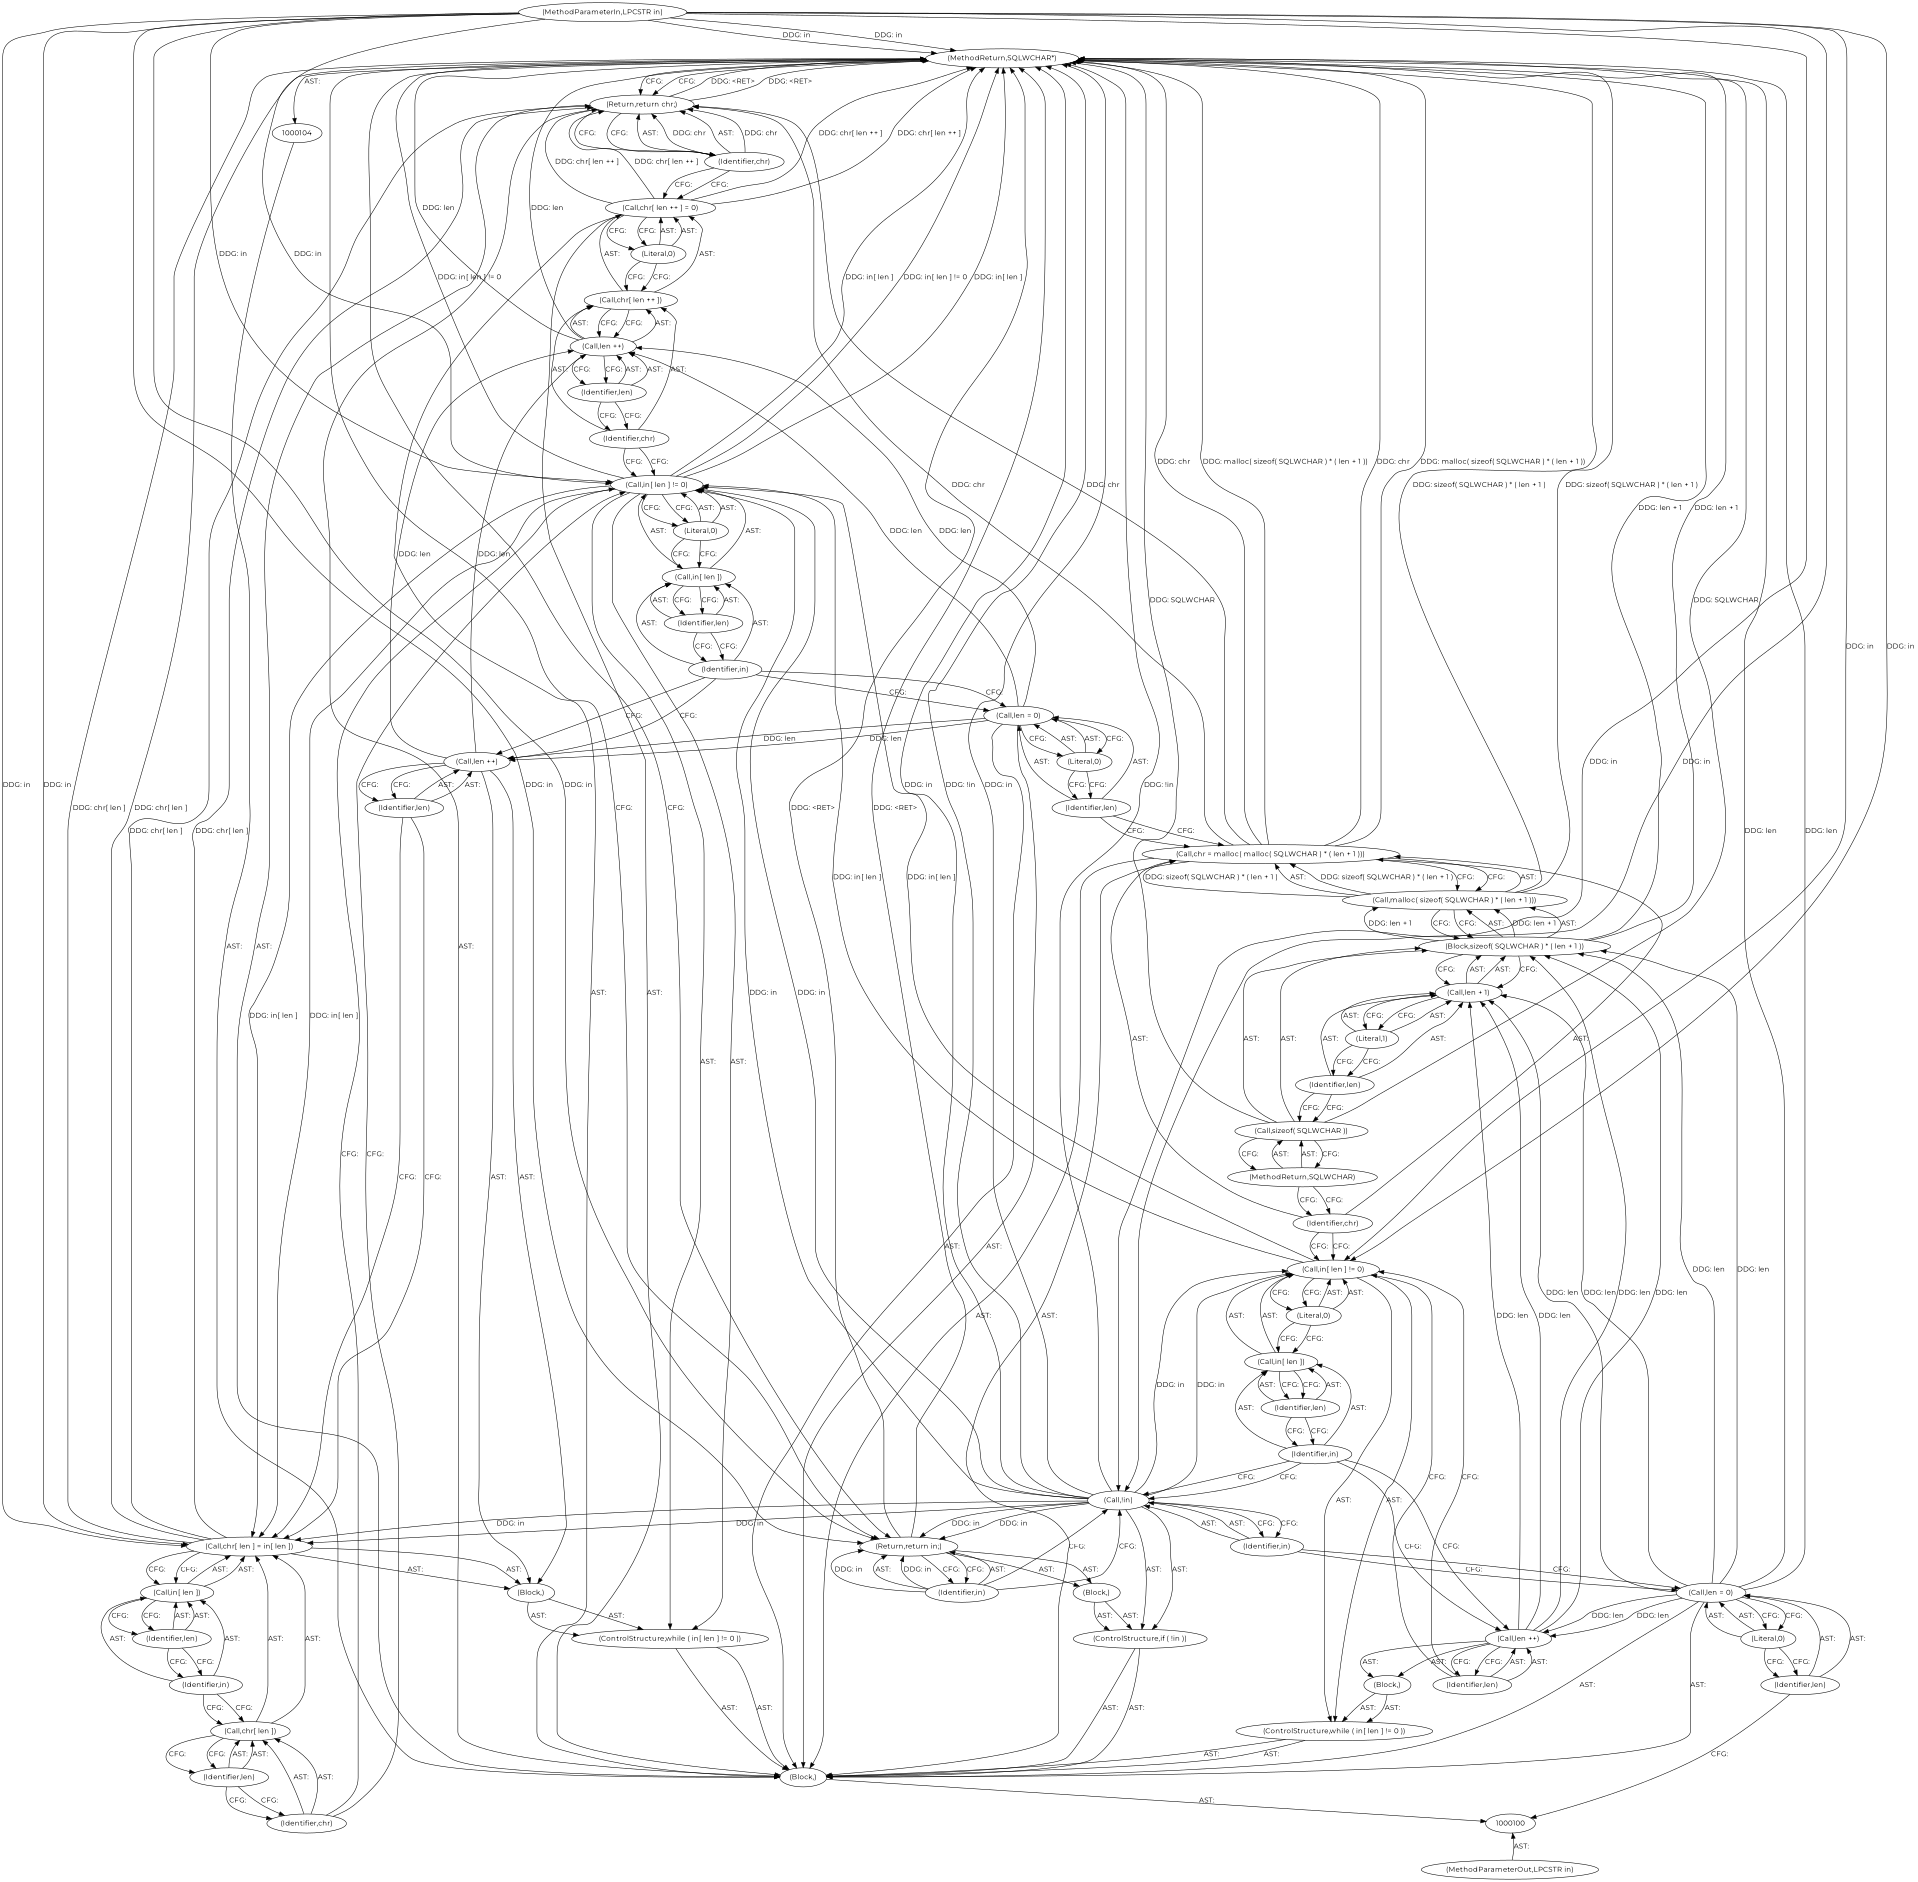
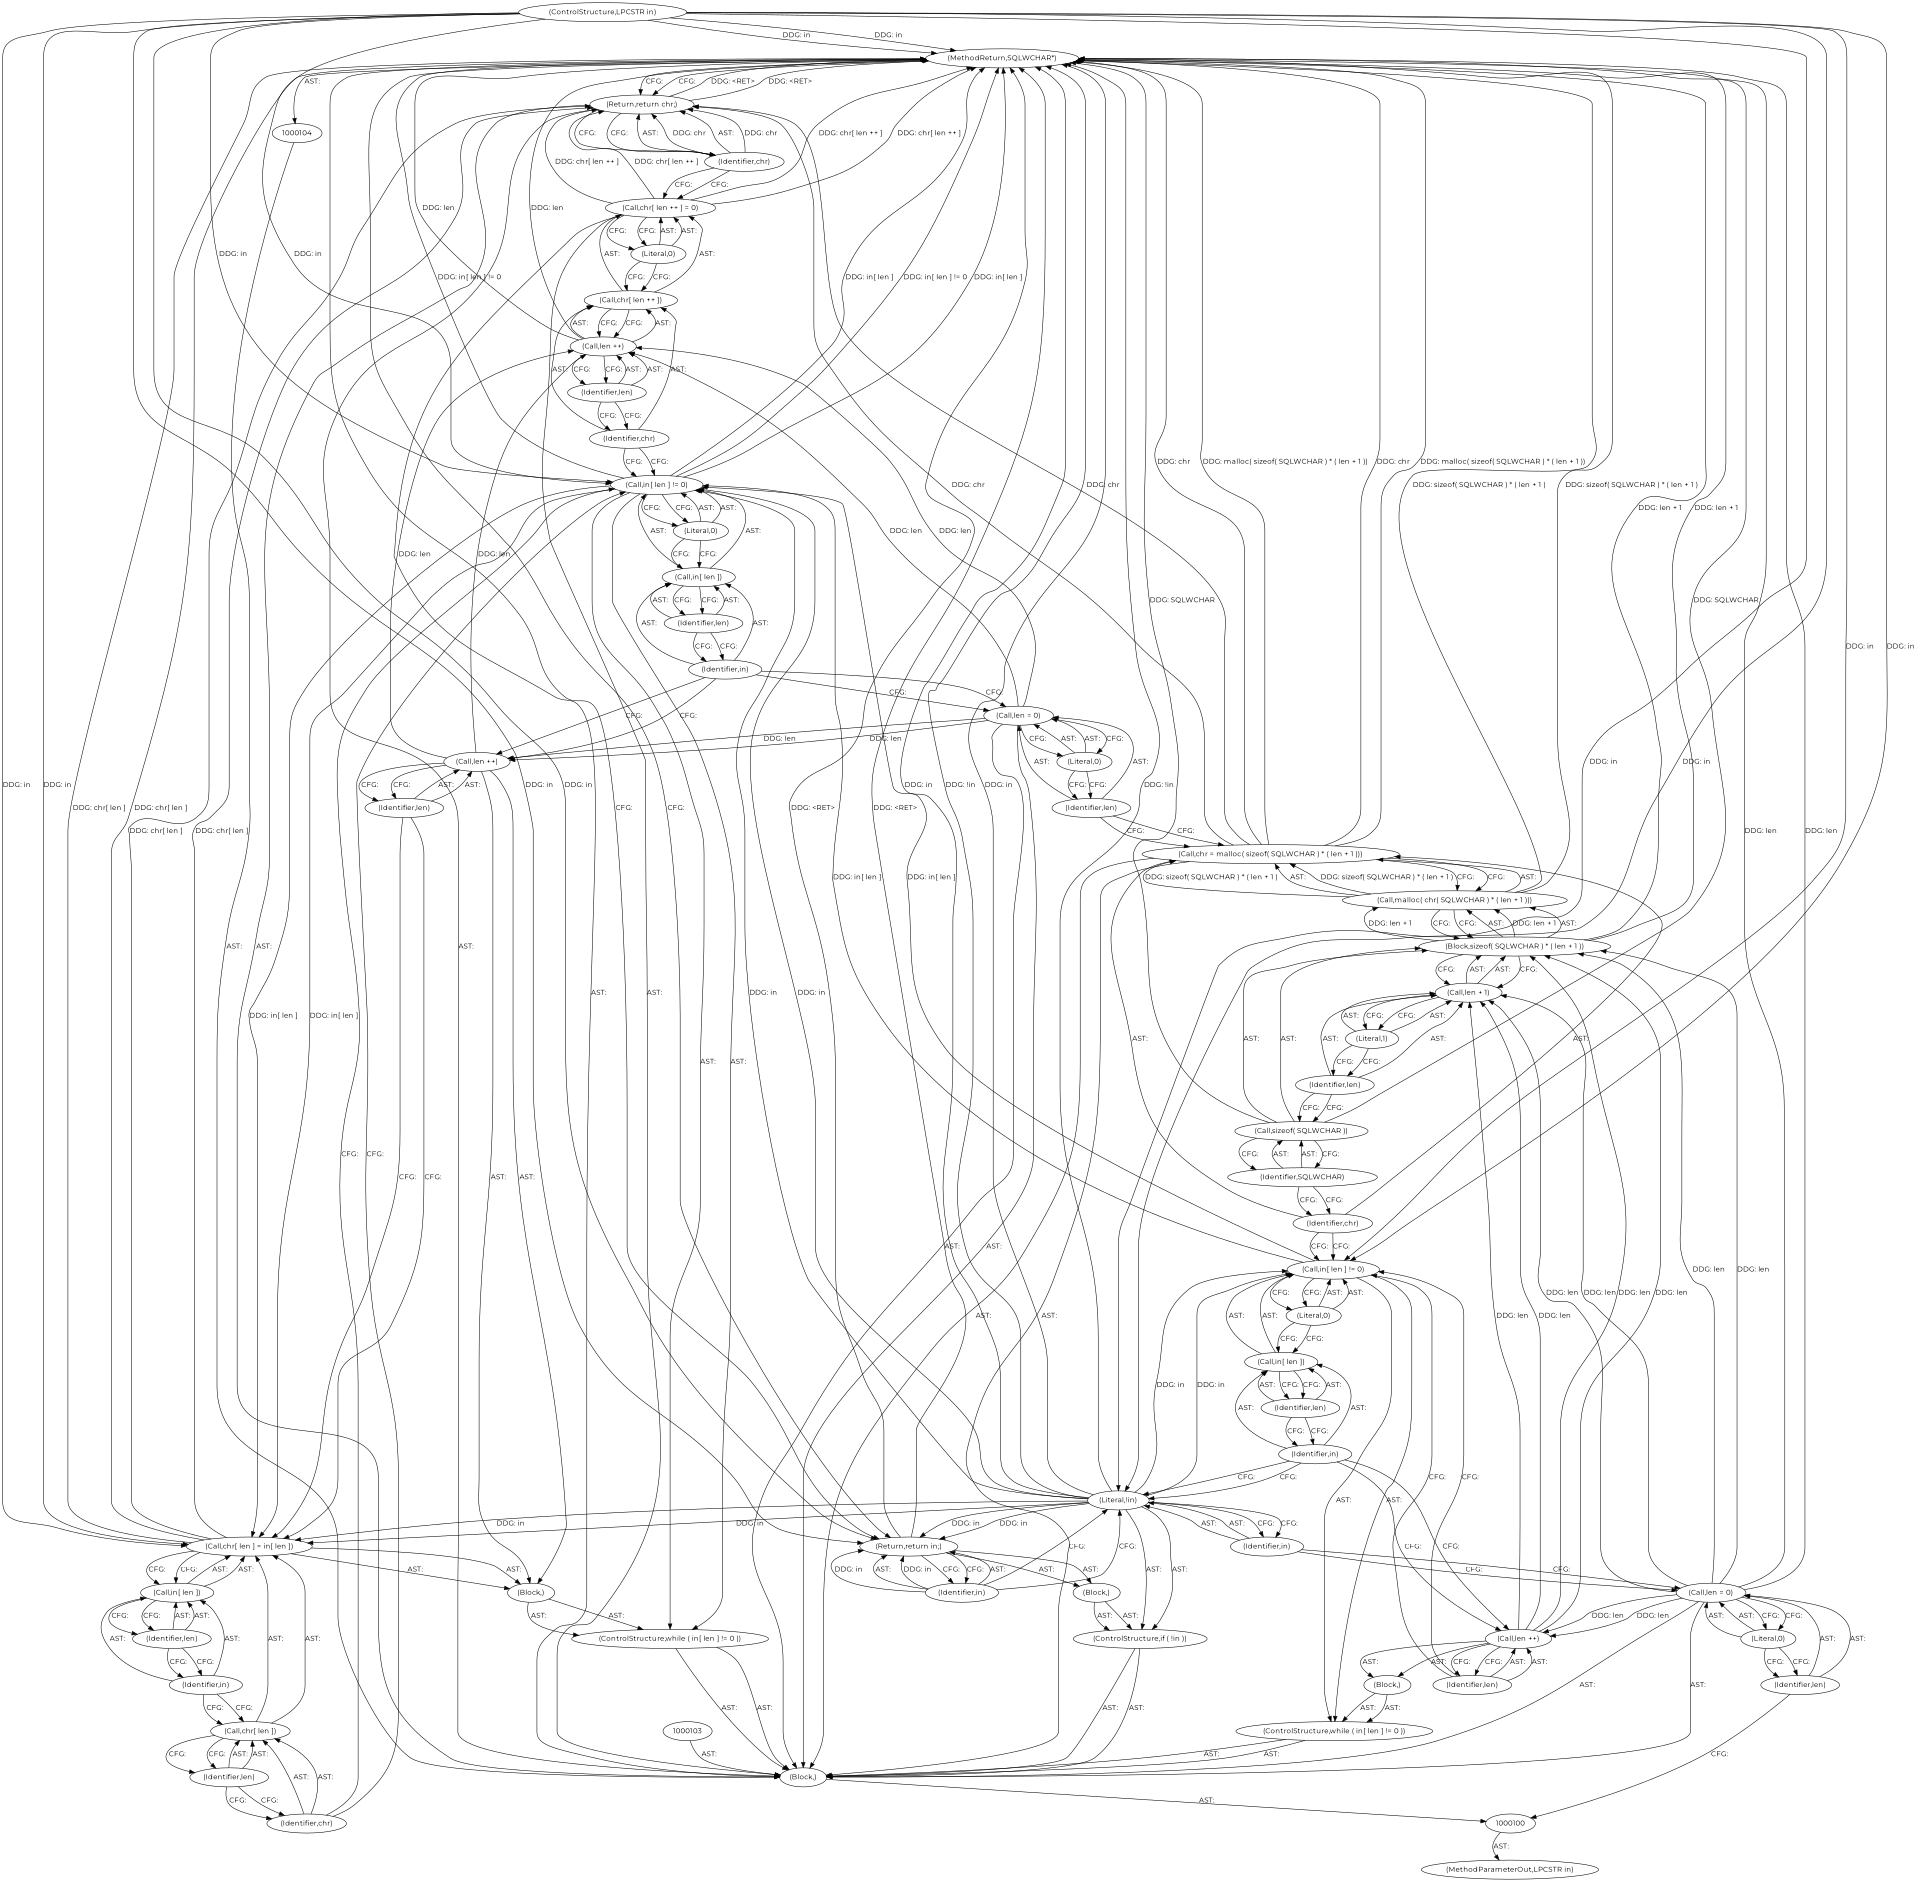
node "(MethodParameterIn,LPCSTR in)": label "(MethodParameterIn,LPCSTR in)" -> "(ControlStructure,LPCSTR in)"
node "(Call,chr = malloc( malloc( SQLWCHAR ) * ( len + 1 )))": label "(Call,chr = malloc( malloc( SQLWCHAR ) * ( len + 1 )))" -> "(Call,chr = malloc( sizeof( SQLWCHAR ) * ( len + 1 )))"
node "(Call,malloc( sizeof( SQLWCHAR ) * ( len + 1 )))": label "(Call,malloc( sizeof( SQLWCHAR ) * ( len + 1 )))" -> "(Call,malloc( chr( SQLWCHAR ) * ( len + 1 )))"
node "(MethodReturn,SQLWCHAR)": label "(MethodReturn,SQLWCHAR)" -> "(Identifier,SQLWCHAR)"
node "(Call,!in)": label "(Call,!in)" -> "(Literal,!in)"
node "1000103": added
edge "(MethodParameterOut,LPCSTR in)" -> "1000100": reversed
